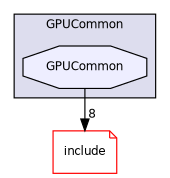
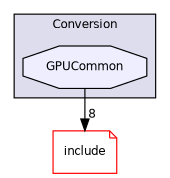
cluster "GPUCommon": label "GPUCommon" -> "Conversion"
